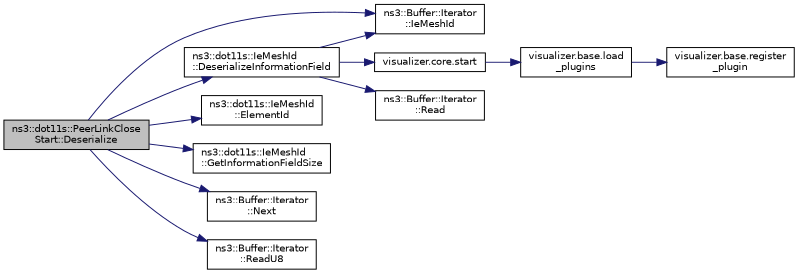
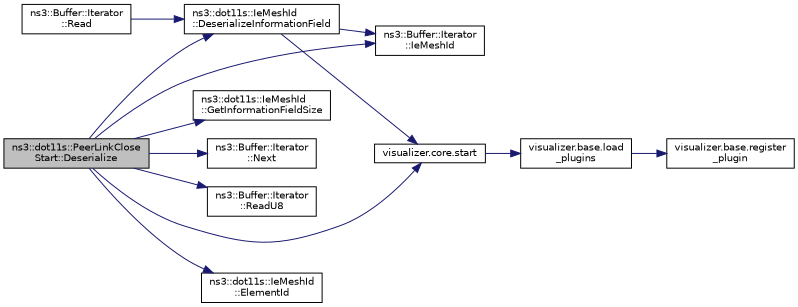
edge "ns3::dot11s::IeMeshId ::DeserializeInformationField" -> "ns3::Buffer::Iterator ::Read": reversed
edge "ns3::dot11s::PeerLinkClose Start::Deserialize" -> "visualizer.core.start": added
